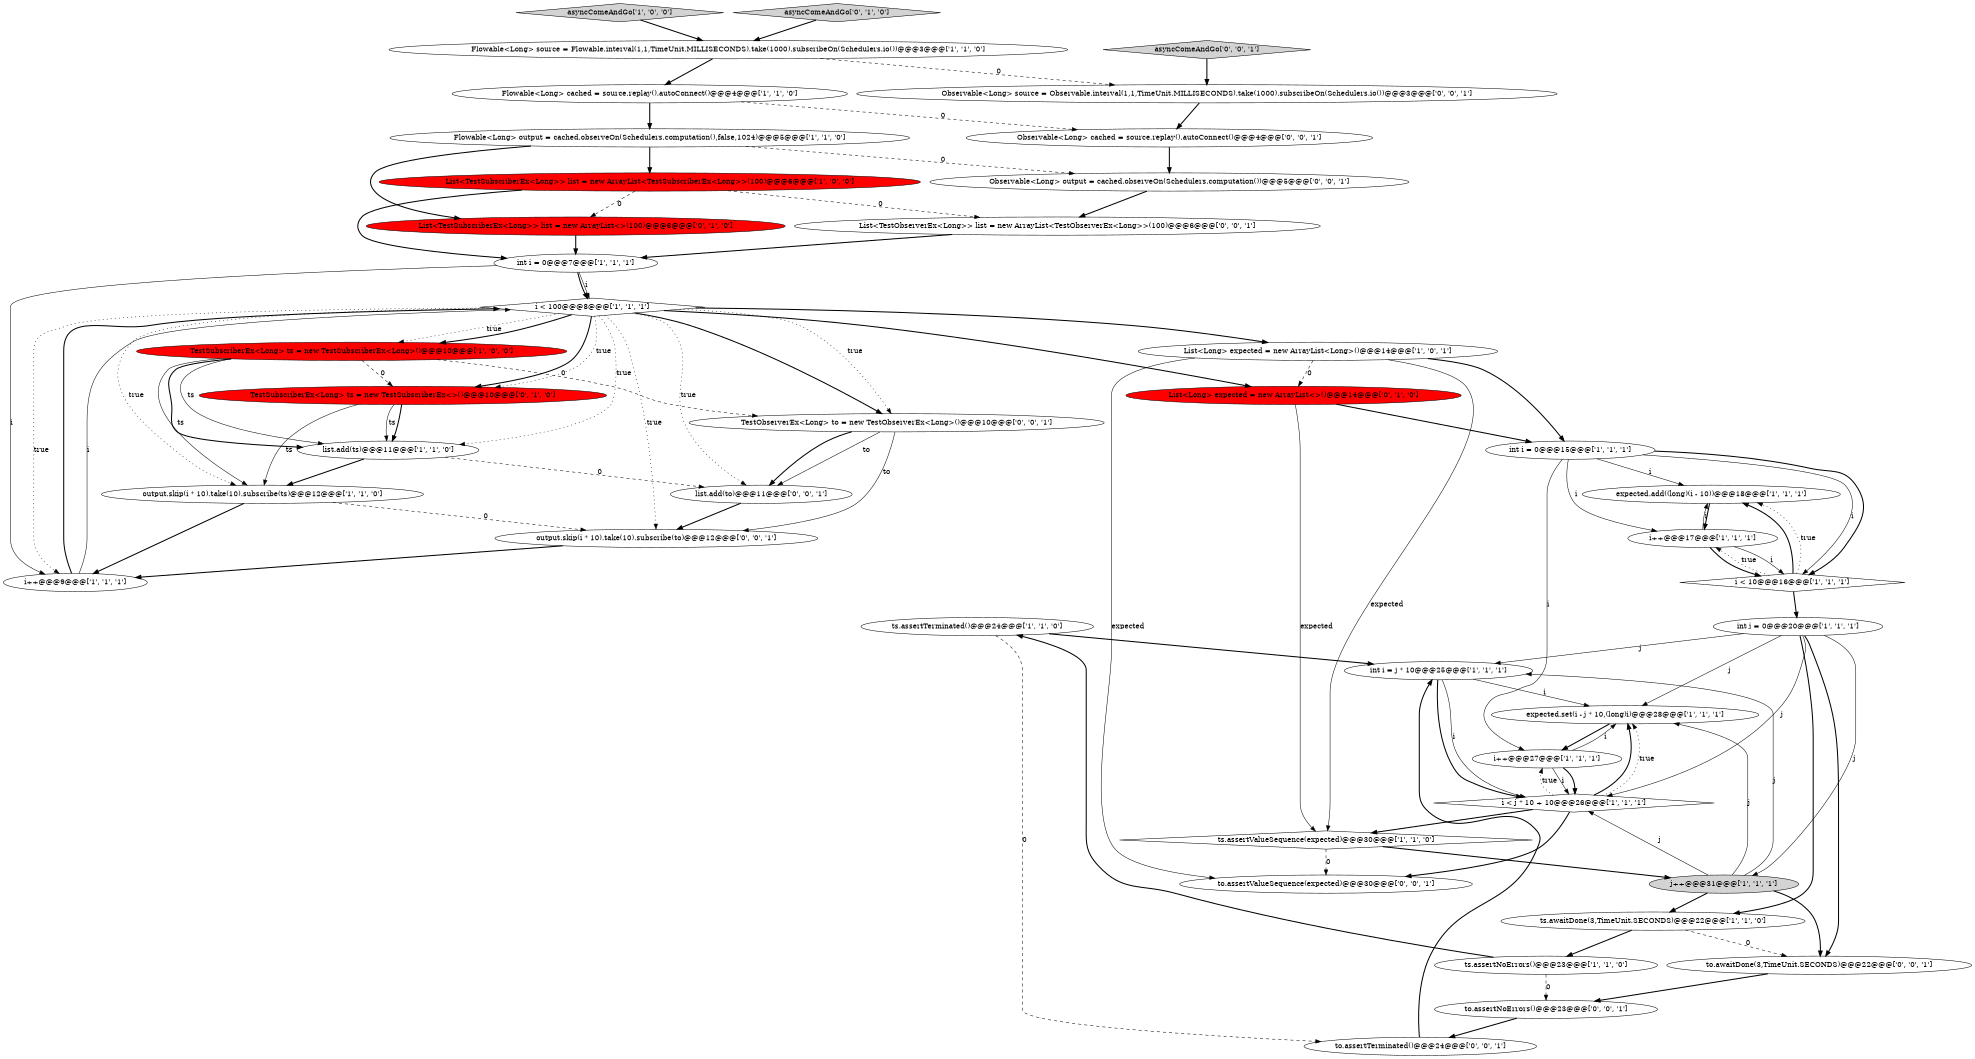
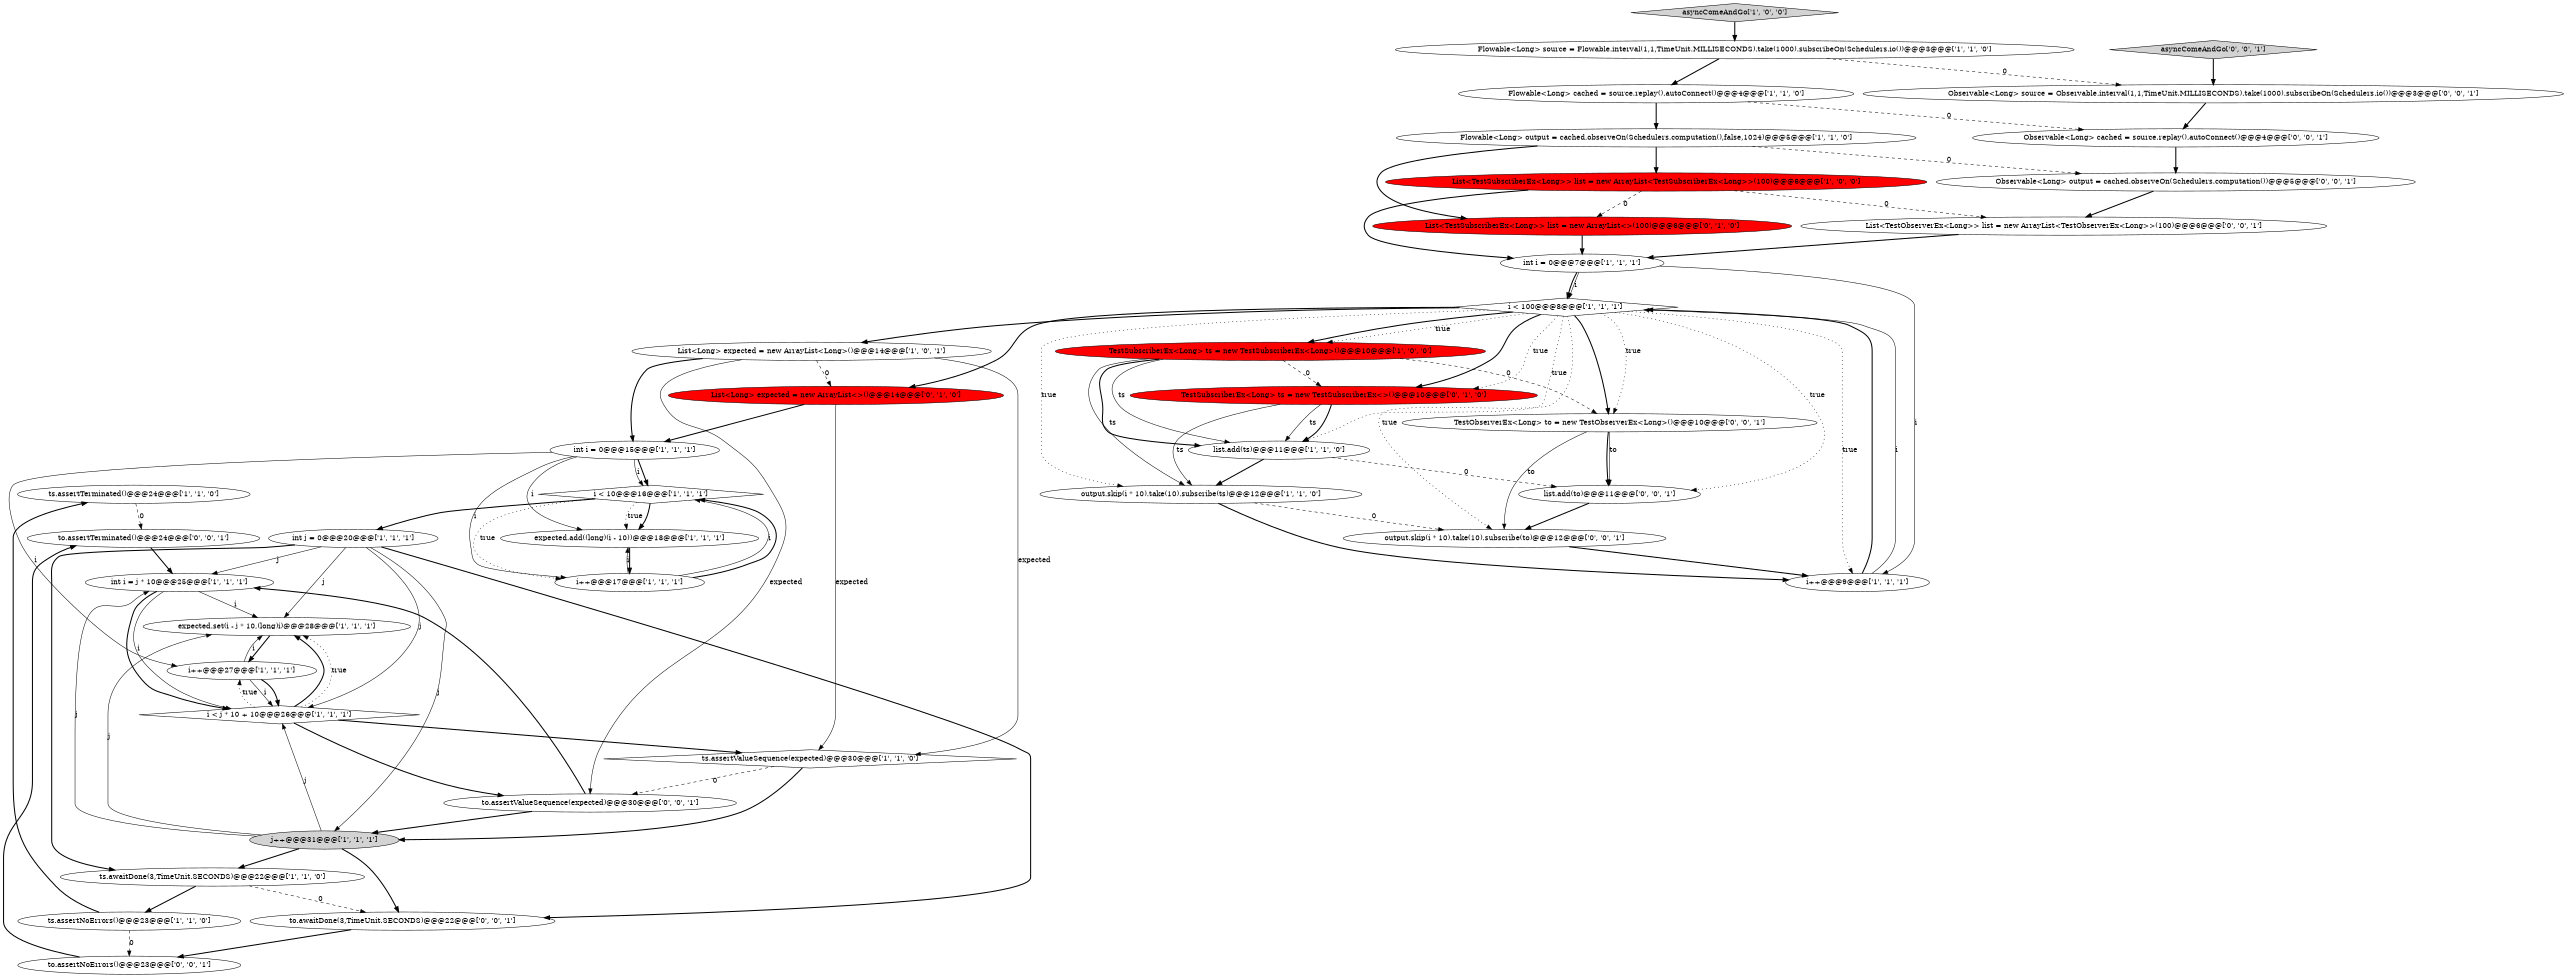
node "asyncComeAndGo['0', '1', '0']": removed
edge "ts.assertTerminated()@@@24@@@['1', '1', '0']" -> "int i = j * 10@@@25@@@['1', '1', '1']": now "to.assertValueSequence(expected)@@@30@@@['0', '0', '1']" -> "int i = j * 10@@@25@@@['1', '1', '1']"
edge "to.assertValueSequence(expected)@@@30@@@['0', '0', '1']" -> "j++@@@31@@@['1', '1', '1']": added
